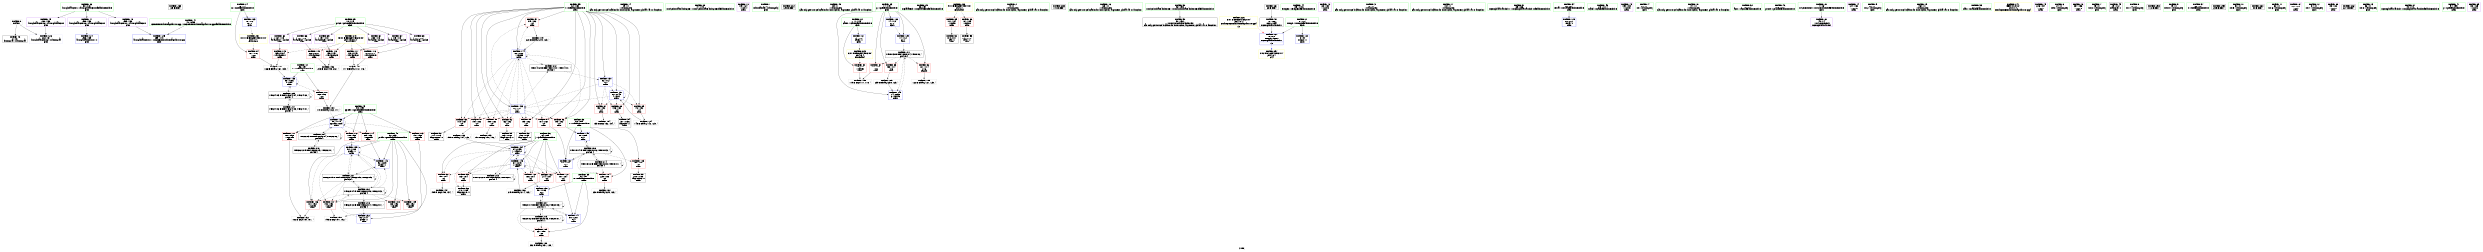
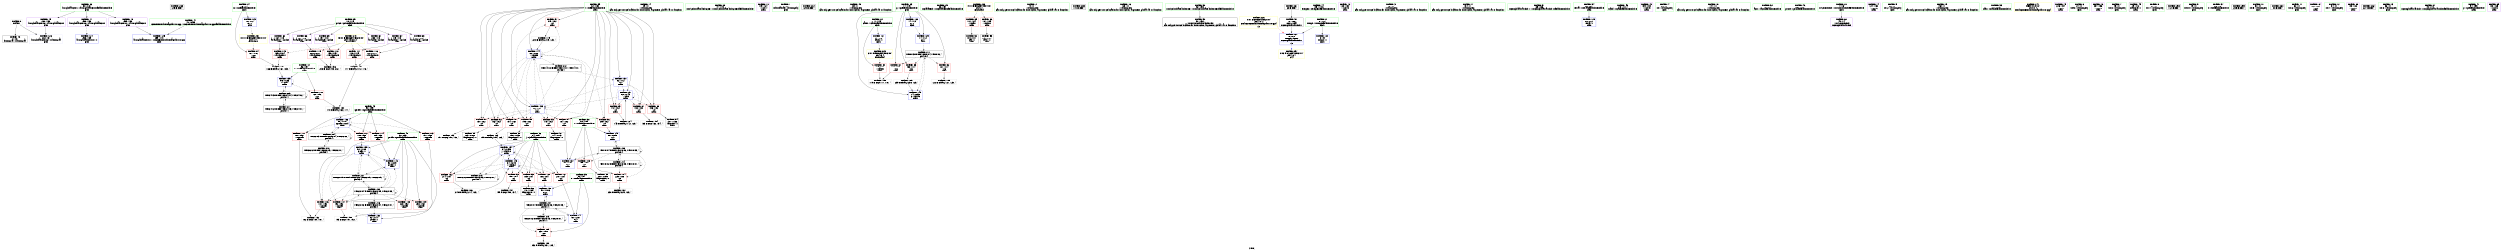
node "NodeID: 82": text "naguib" -> "main"
edge "NodeID: 134" -> "NodeID: 56": now "NodeID: 134" -> "NodeID: 99"
